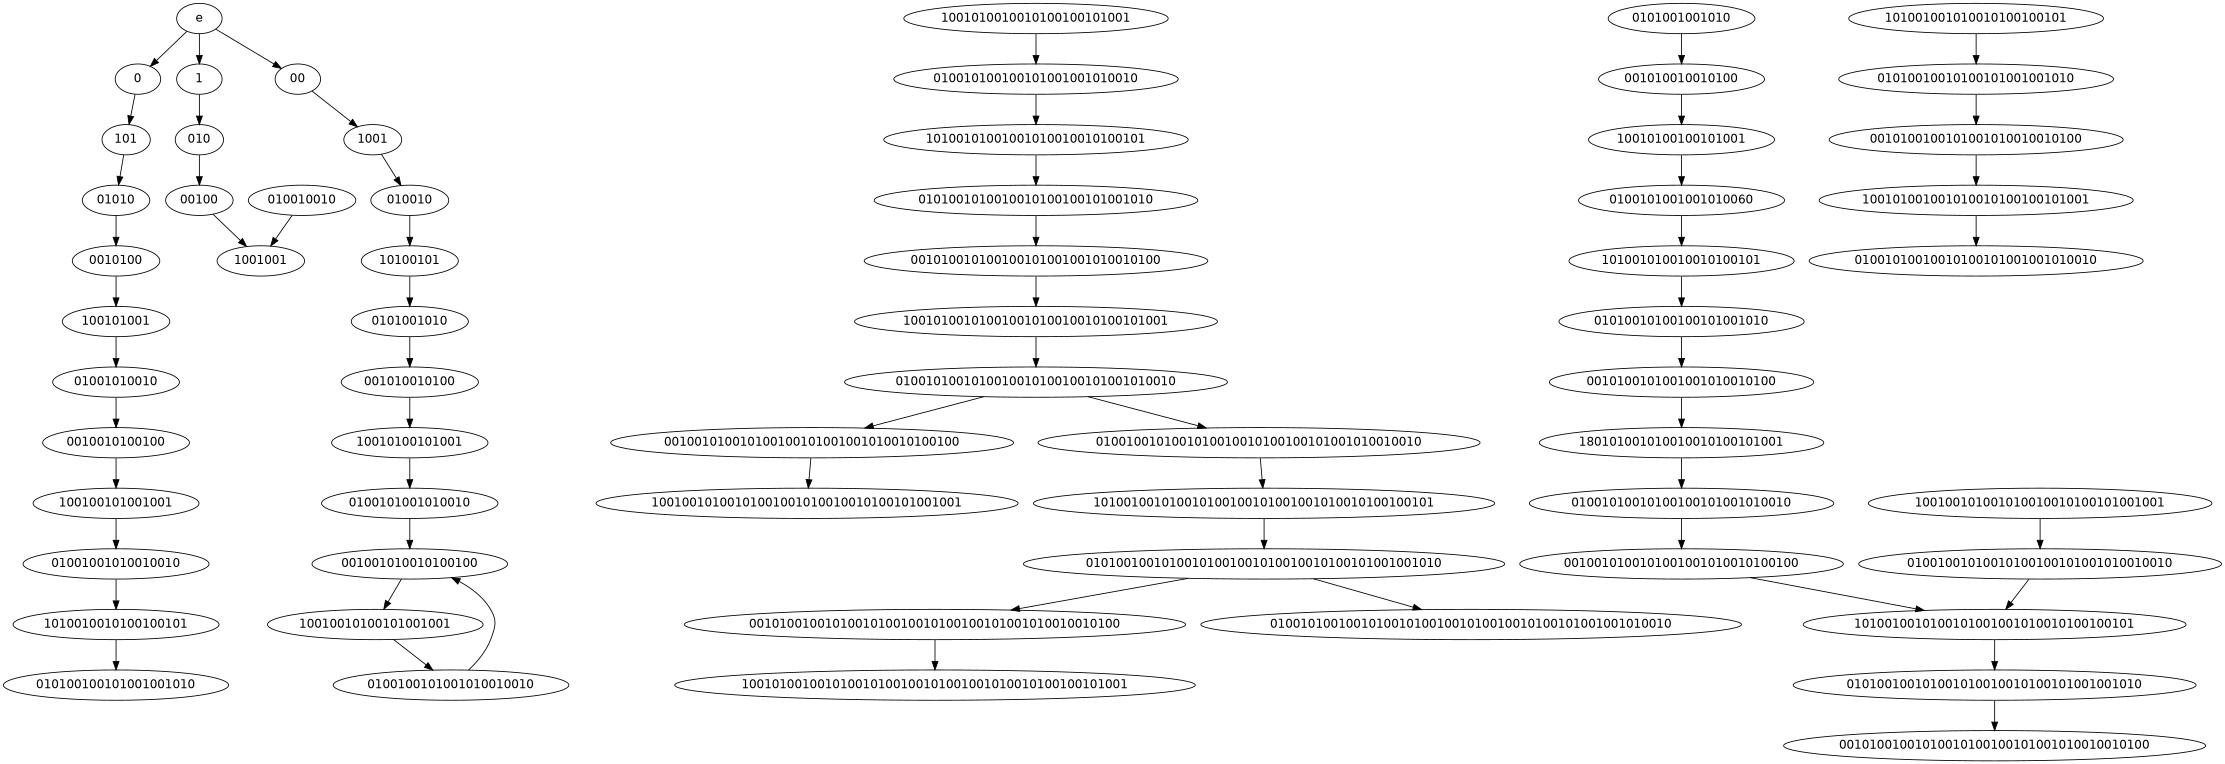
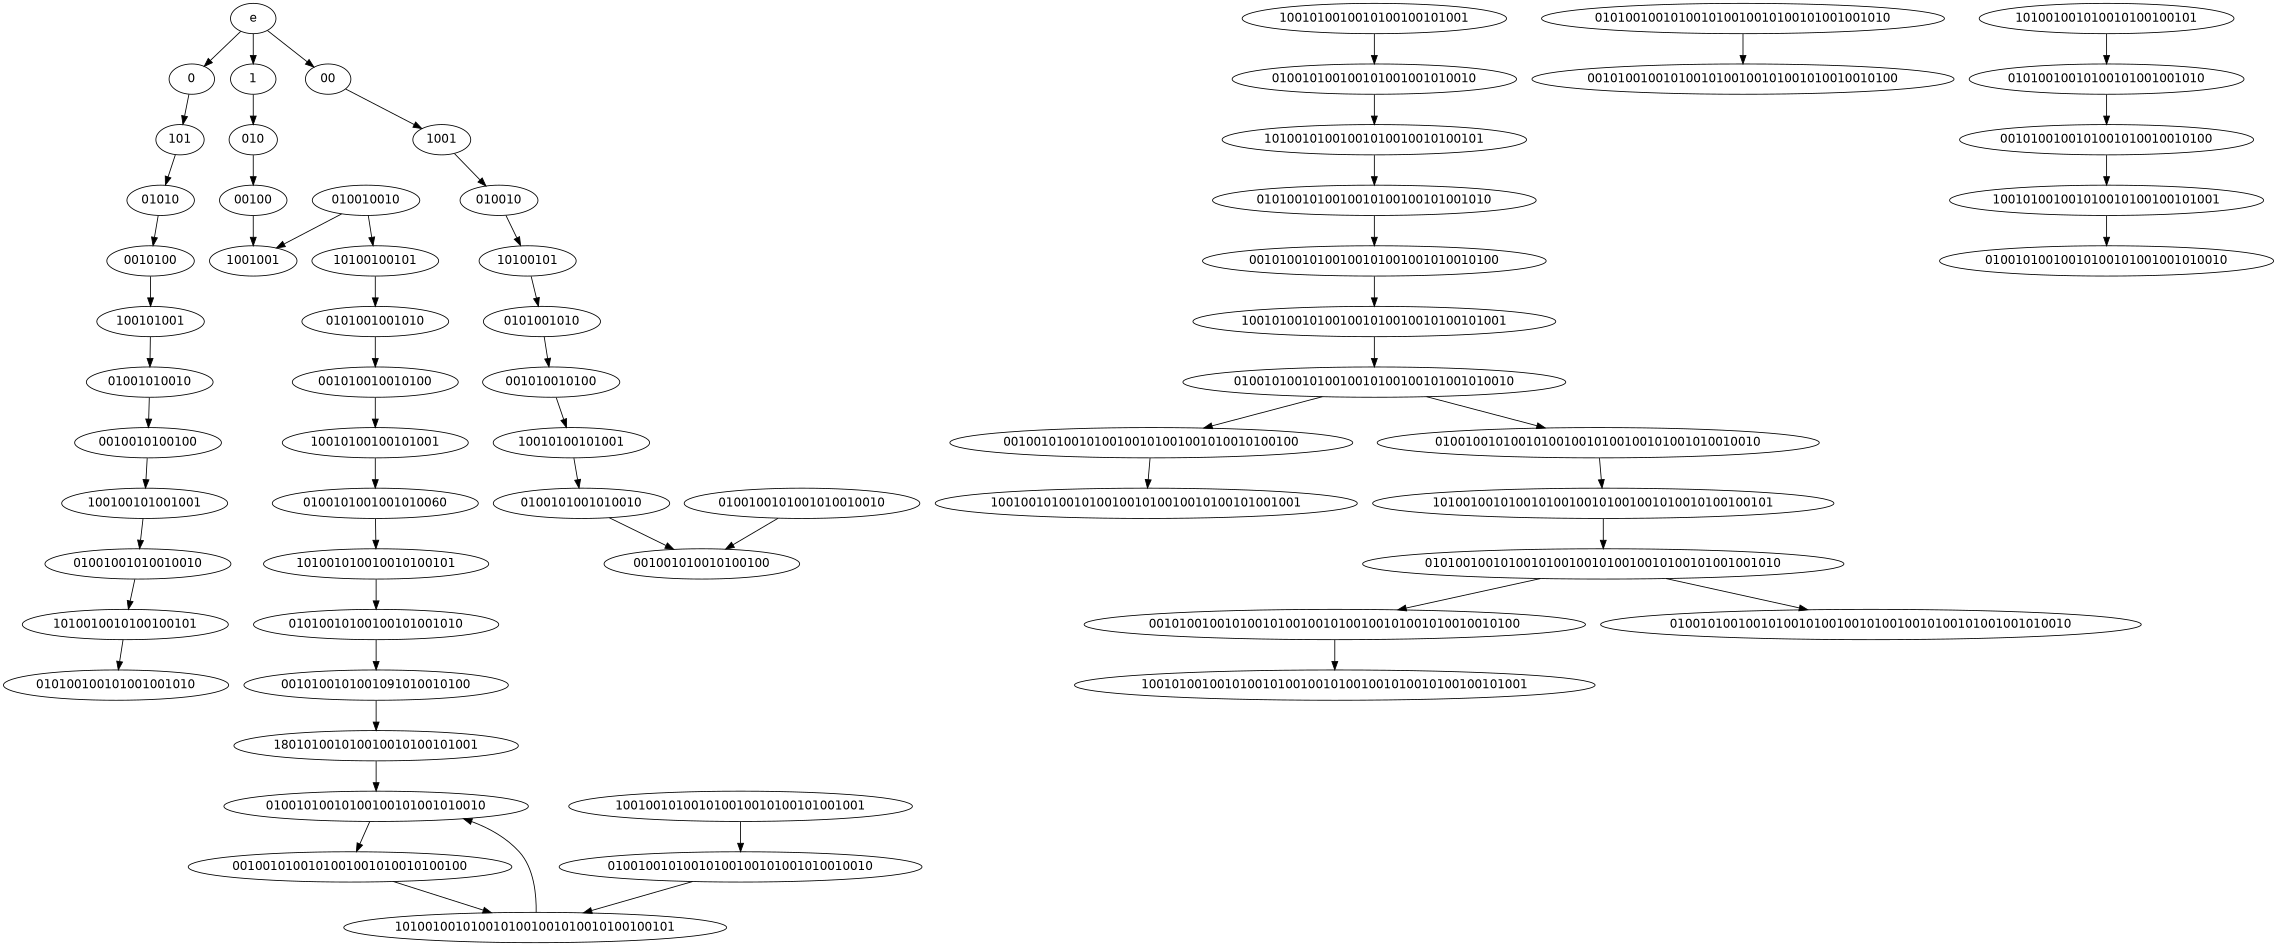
node "10100100101": added
node "0010100101001001010010100": label "0010100101001001010010100" -> "0010100101001091010010100"
node "10010010100101001001": removed
edge "1010010010100101001001010010100100101" -> "010100100101001010010010100101001001010": now "1010010010100101001001010010100100101" -> "01001010010100100101001010010"
